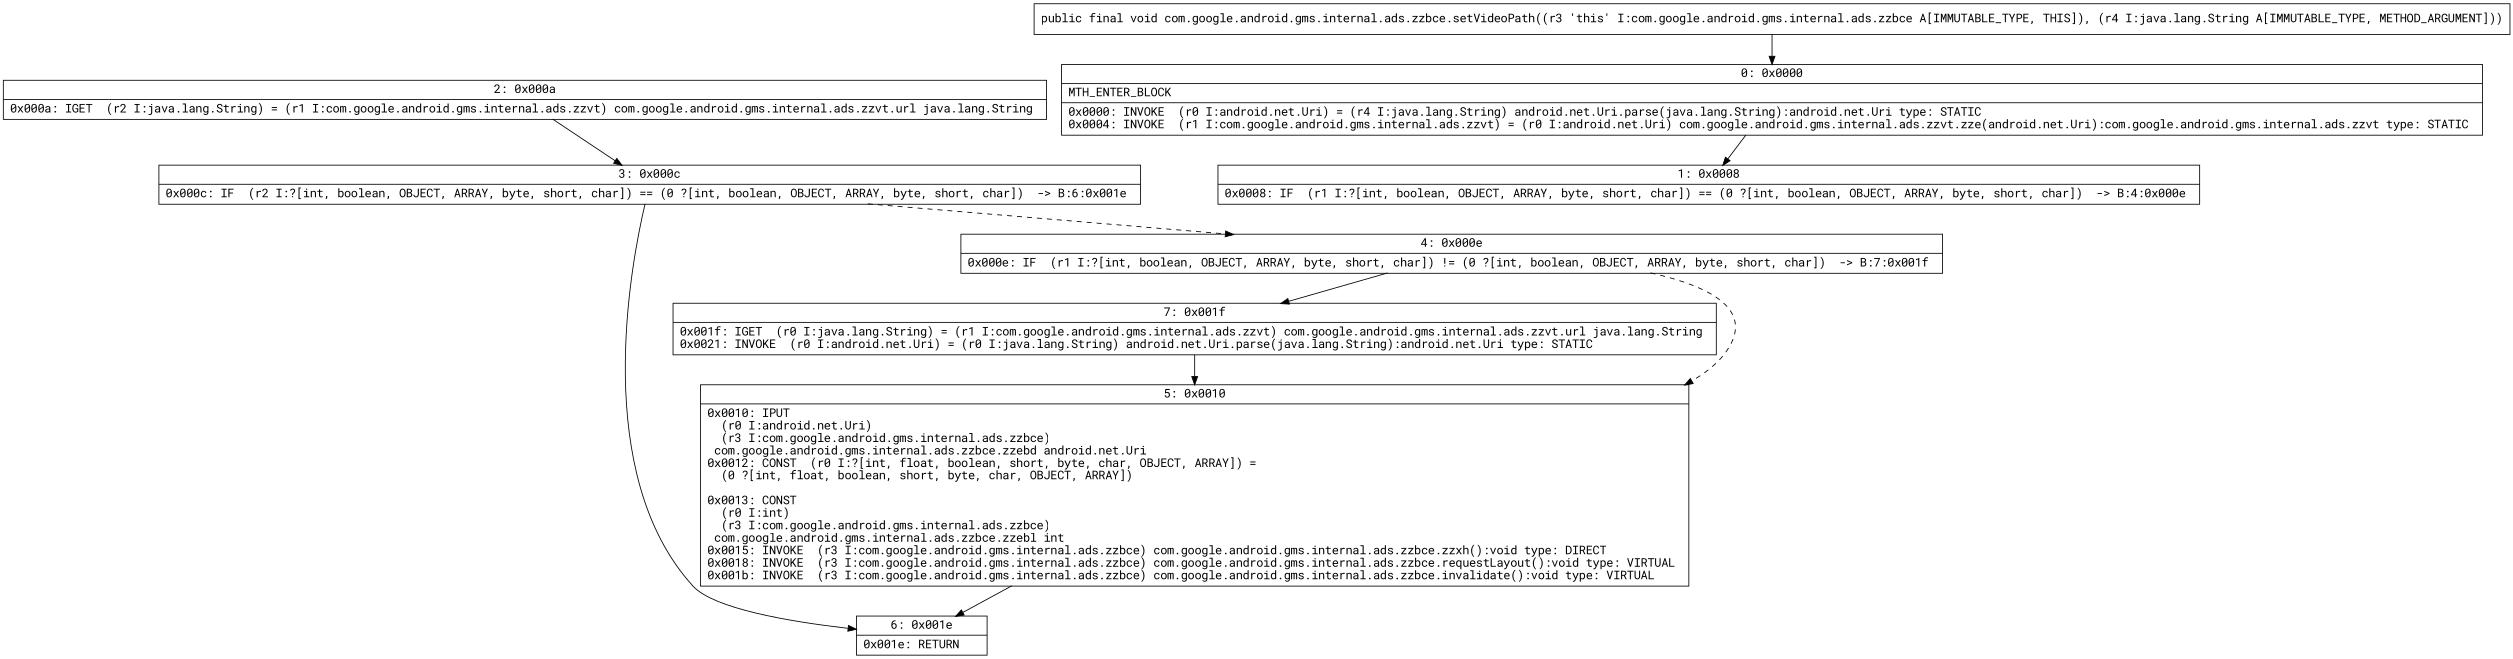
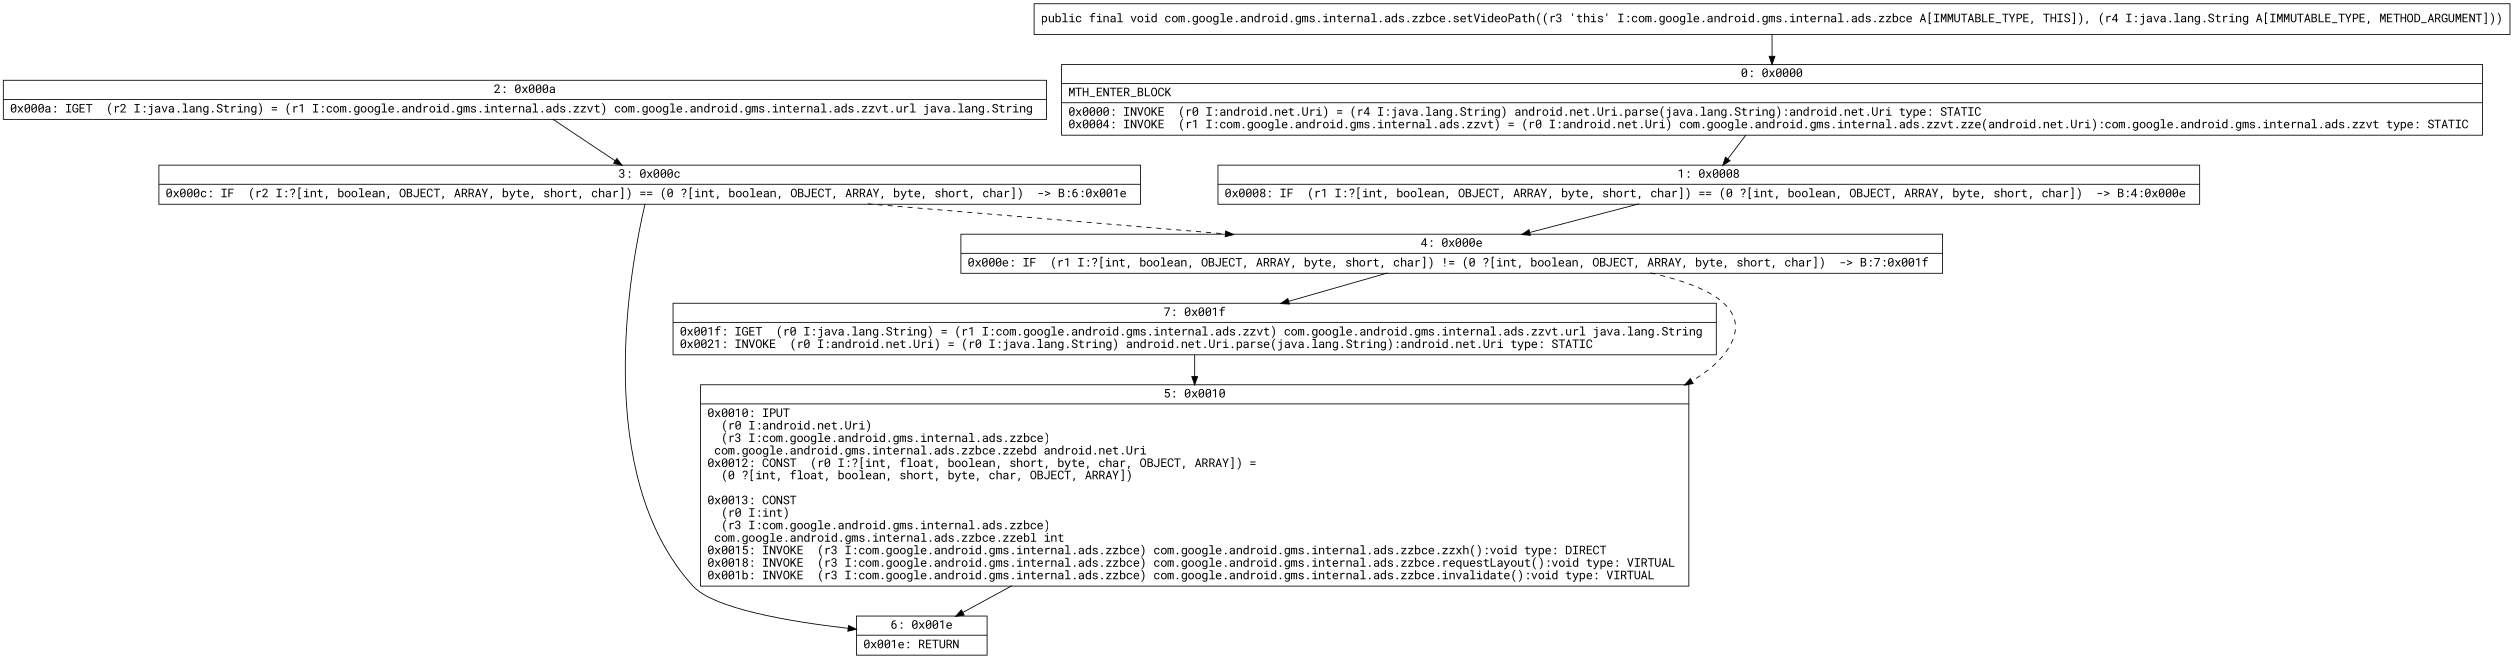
edge "1: 0x0008" -> "4: 0x000e": added
